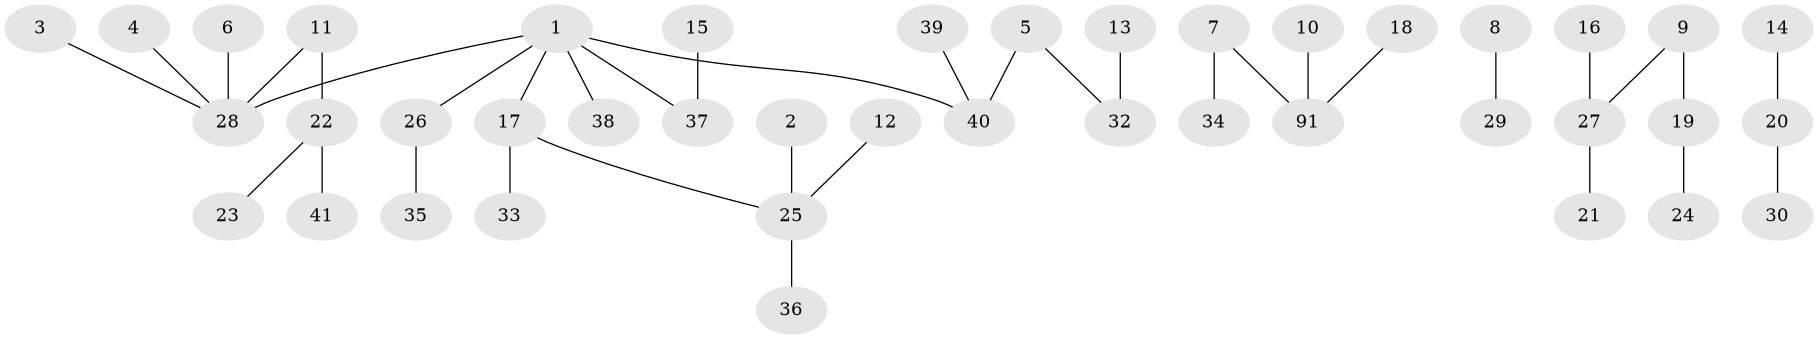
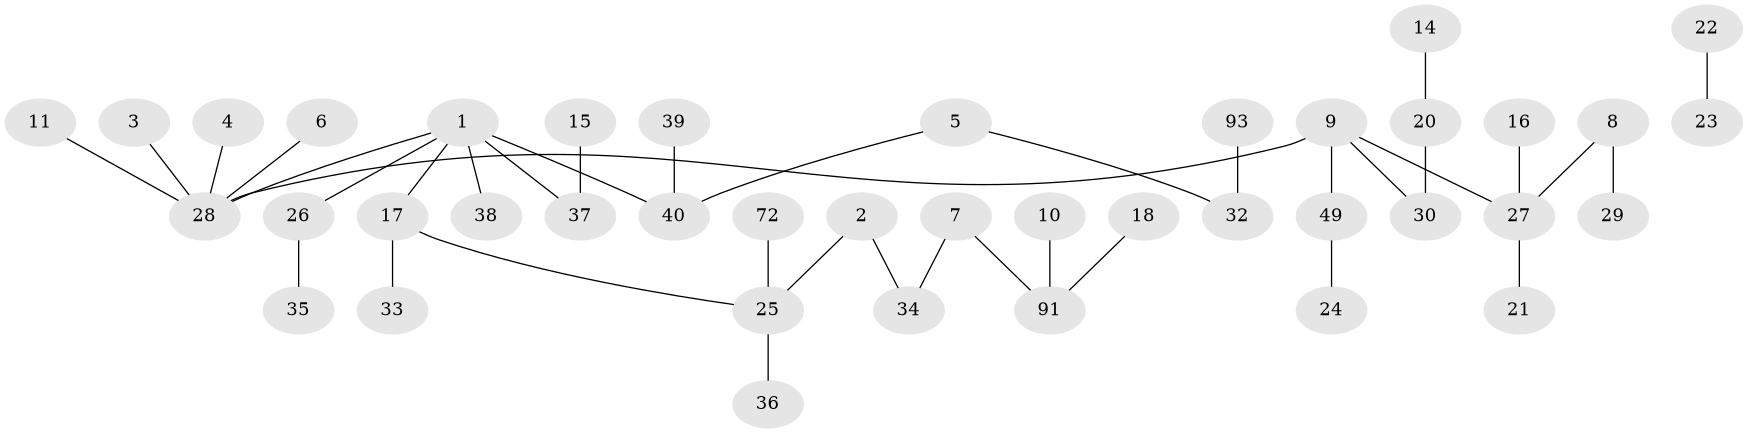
node "13": label "13" -> "93"
edge "11" -- "22": removed
node "12": label "12" -> "72"
node "19": label "19" -> "49"
edge "9" -- "28": added
edge "9" -- "30": added
edge "8" -- "27": added
node "41": removed
edge "2" -- "34": added
